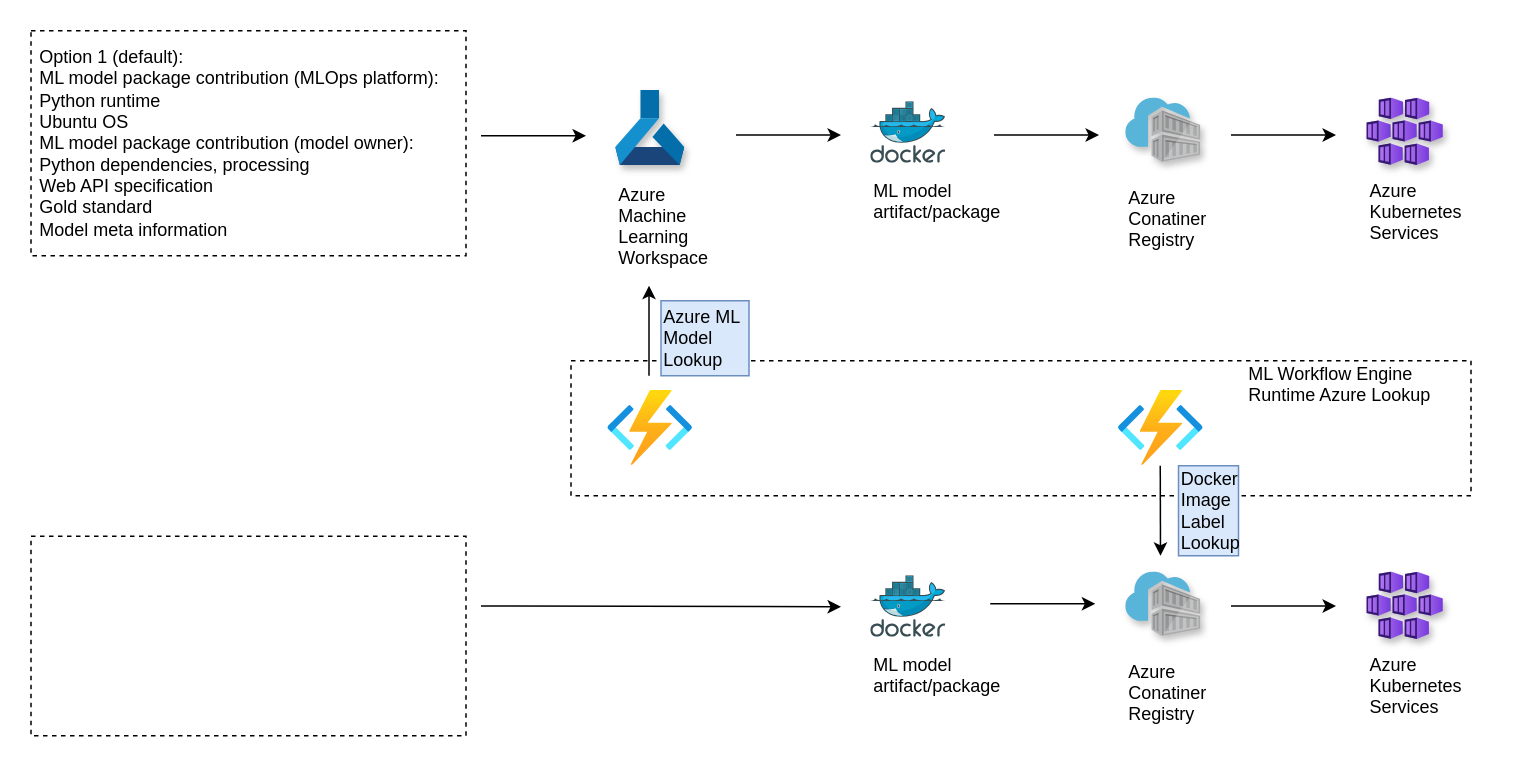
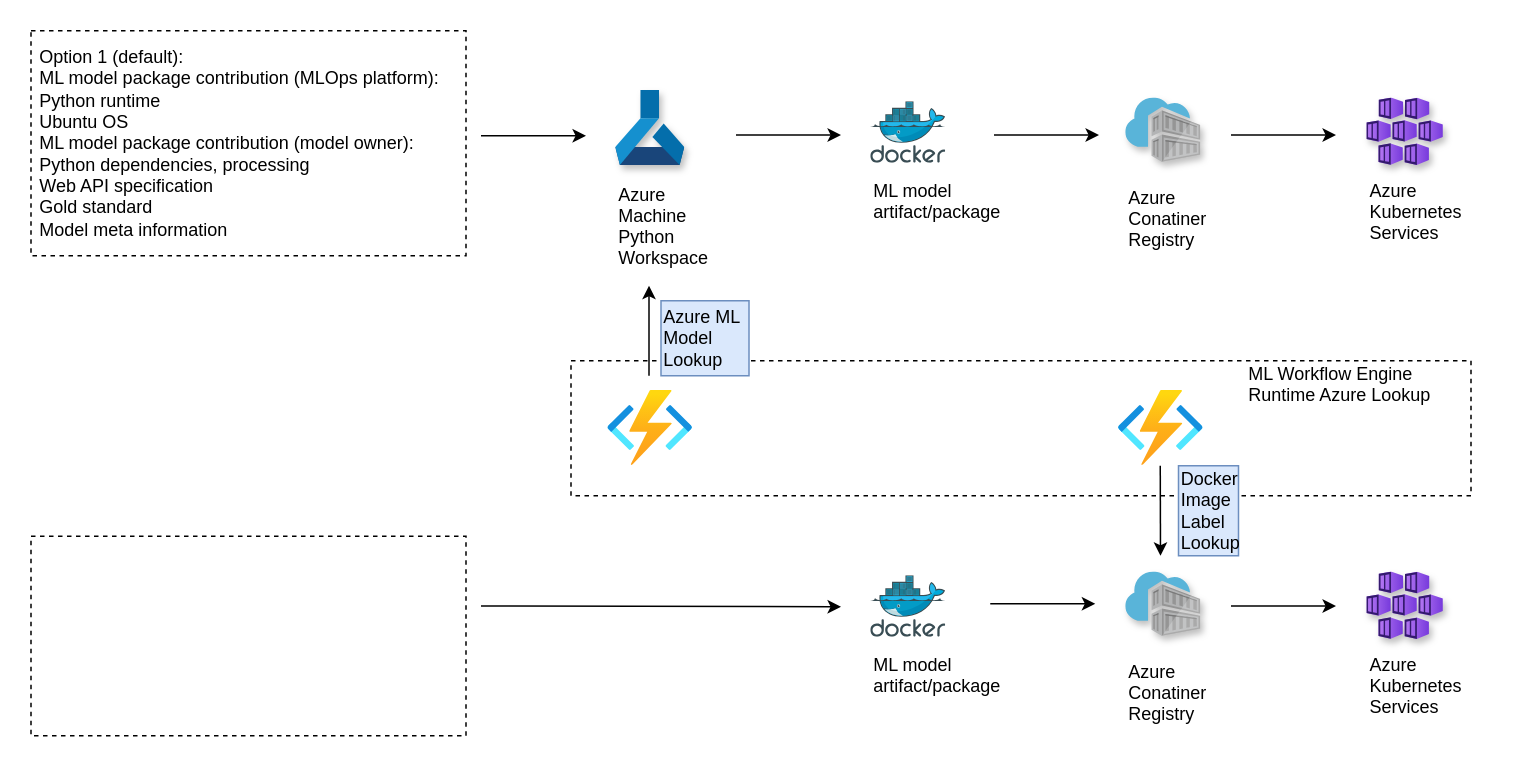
node "Azure Machine Learning Workspace": label "Azure Machine Learning Workspace" -> "Azure Machine Python Workspace"
